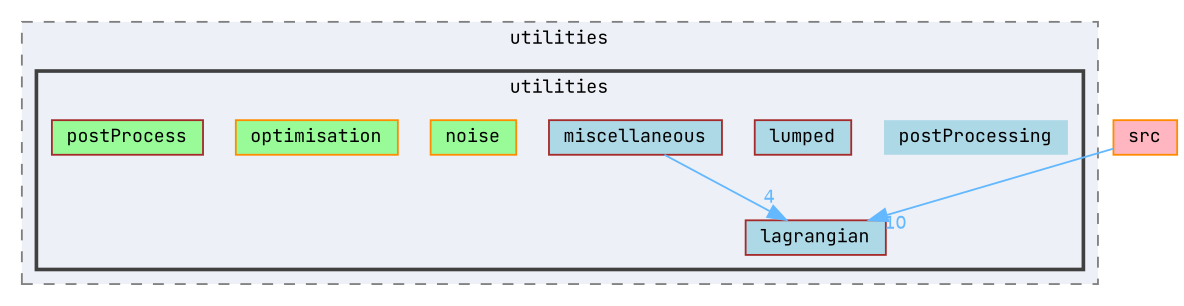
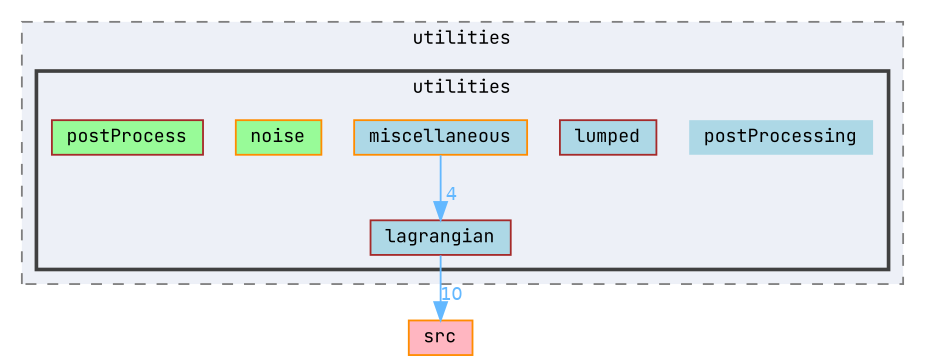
node "optimisation": removed
node "miscellaneous": color brown -> darkorange
edge "src" -> "lagrangian": reversed
